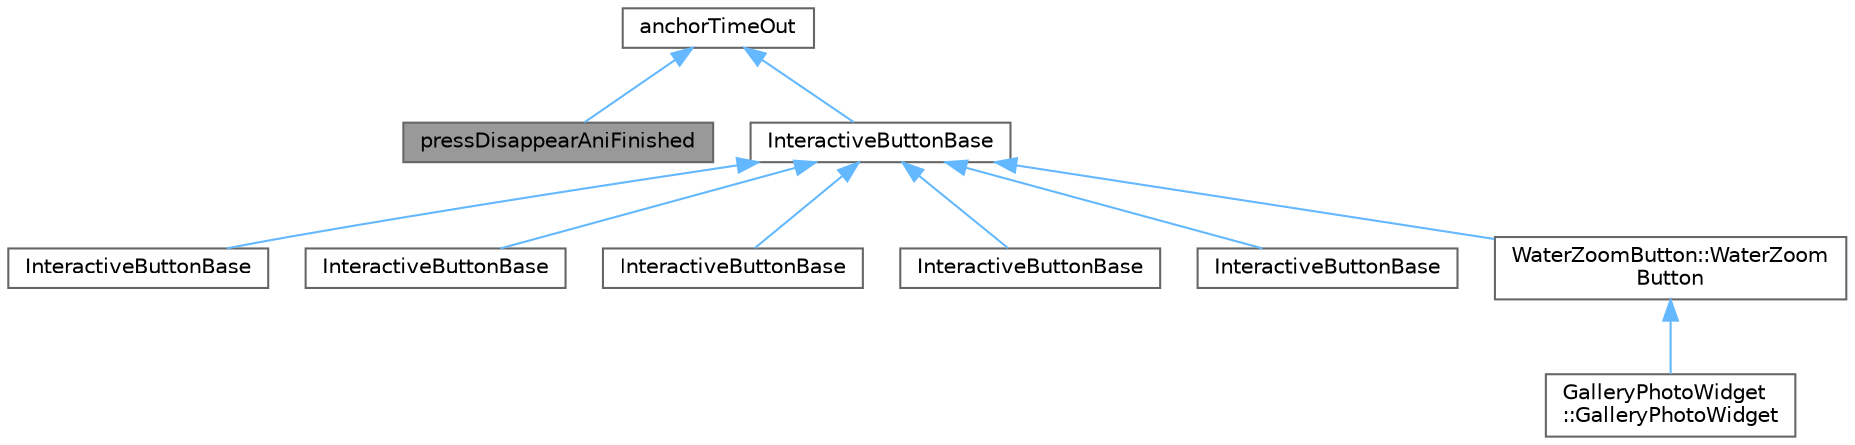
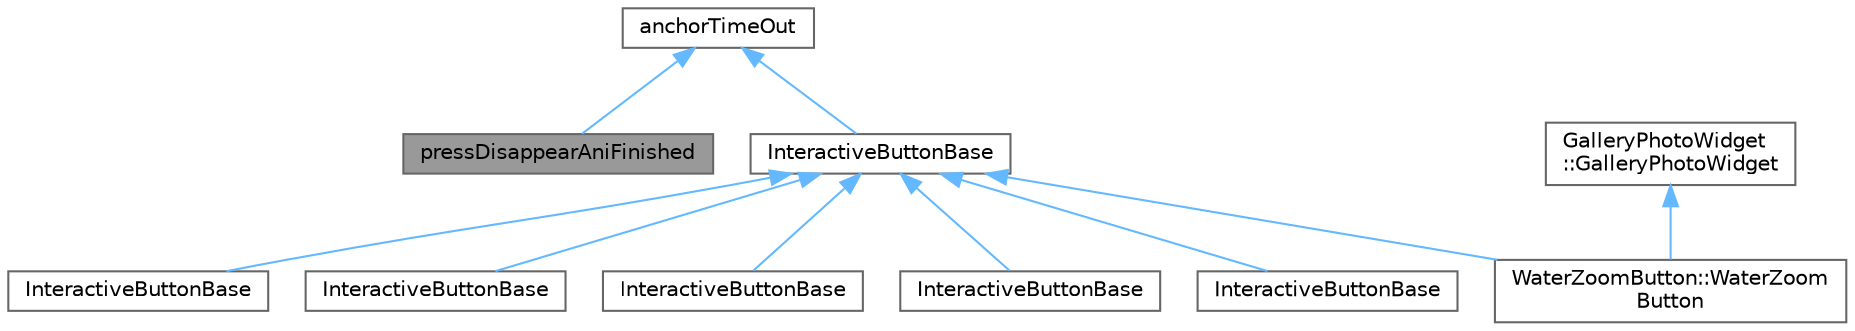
edge "GalleryPhotoWidget ::GalleryPhotoWidget" -> "WaterZoomButton::WaterZoom Button": reversed
